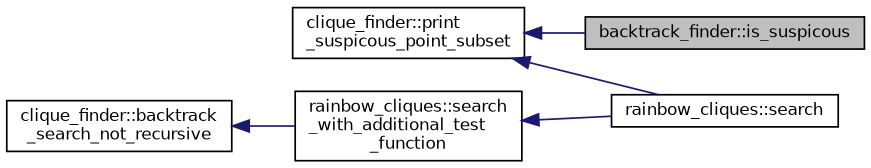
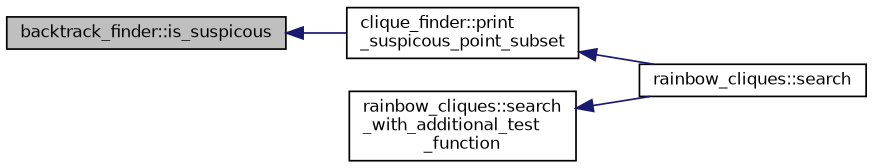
edge "backtrack_finder::is_suspicous" -> "clique_finder::print _suspicous_point_subset": reversed
node "clique_finder::backtrack _search_not_recursive": removed
